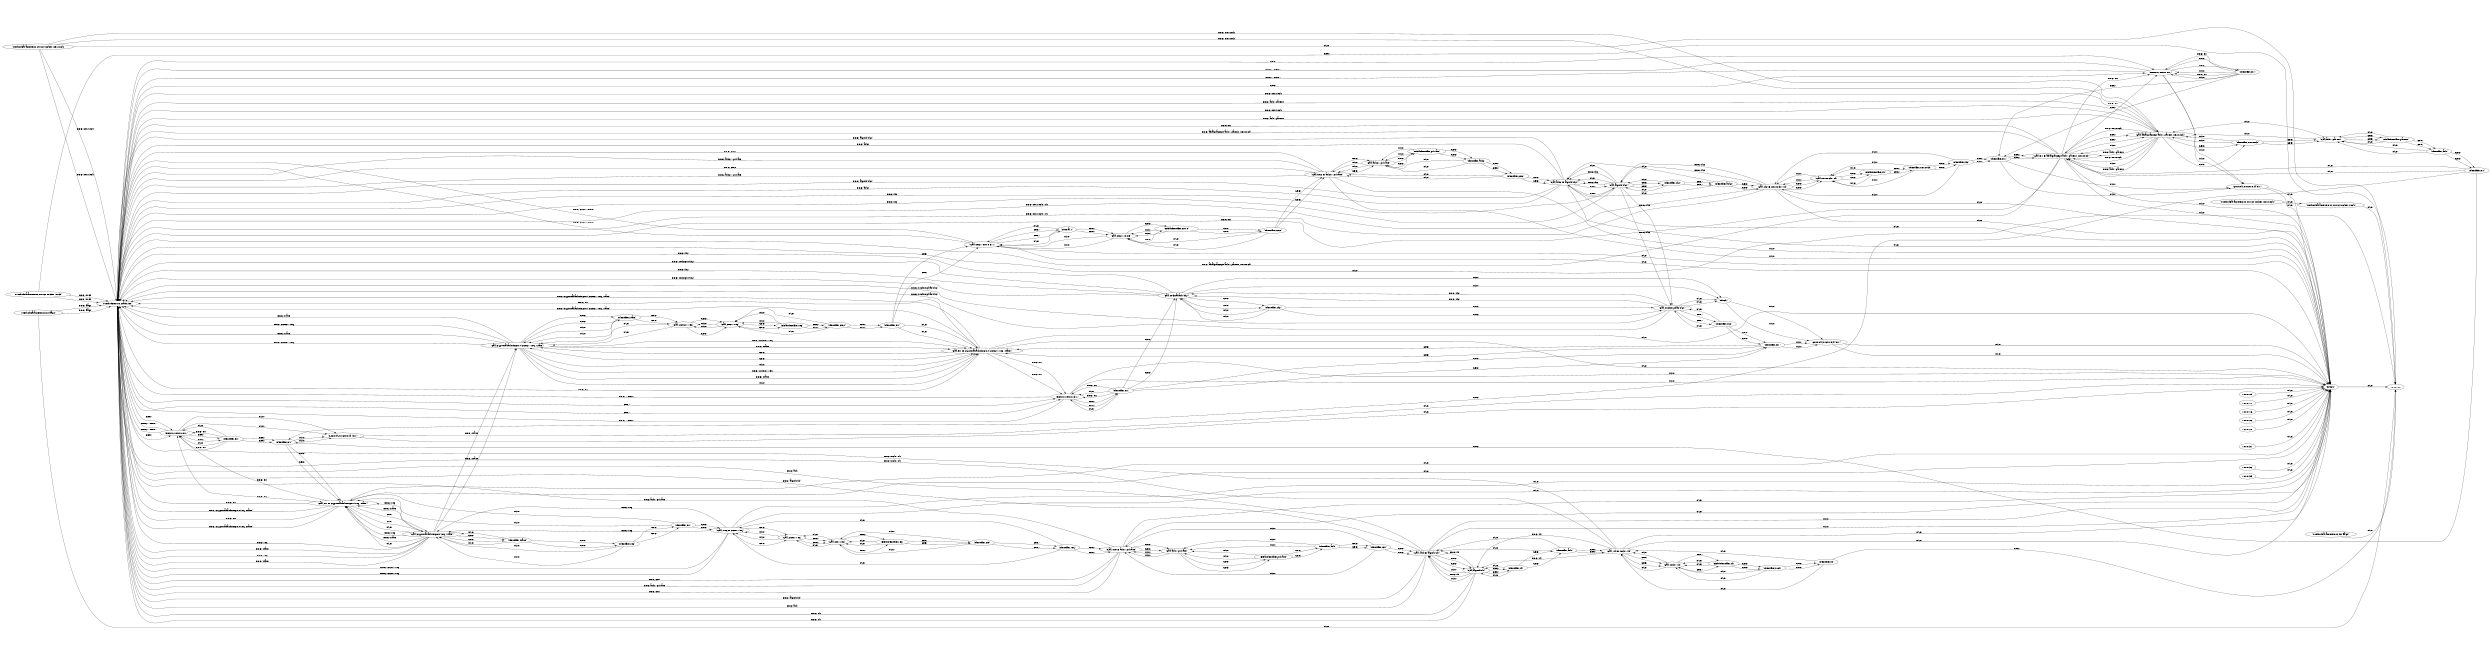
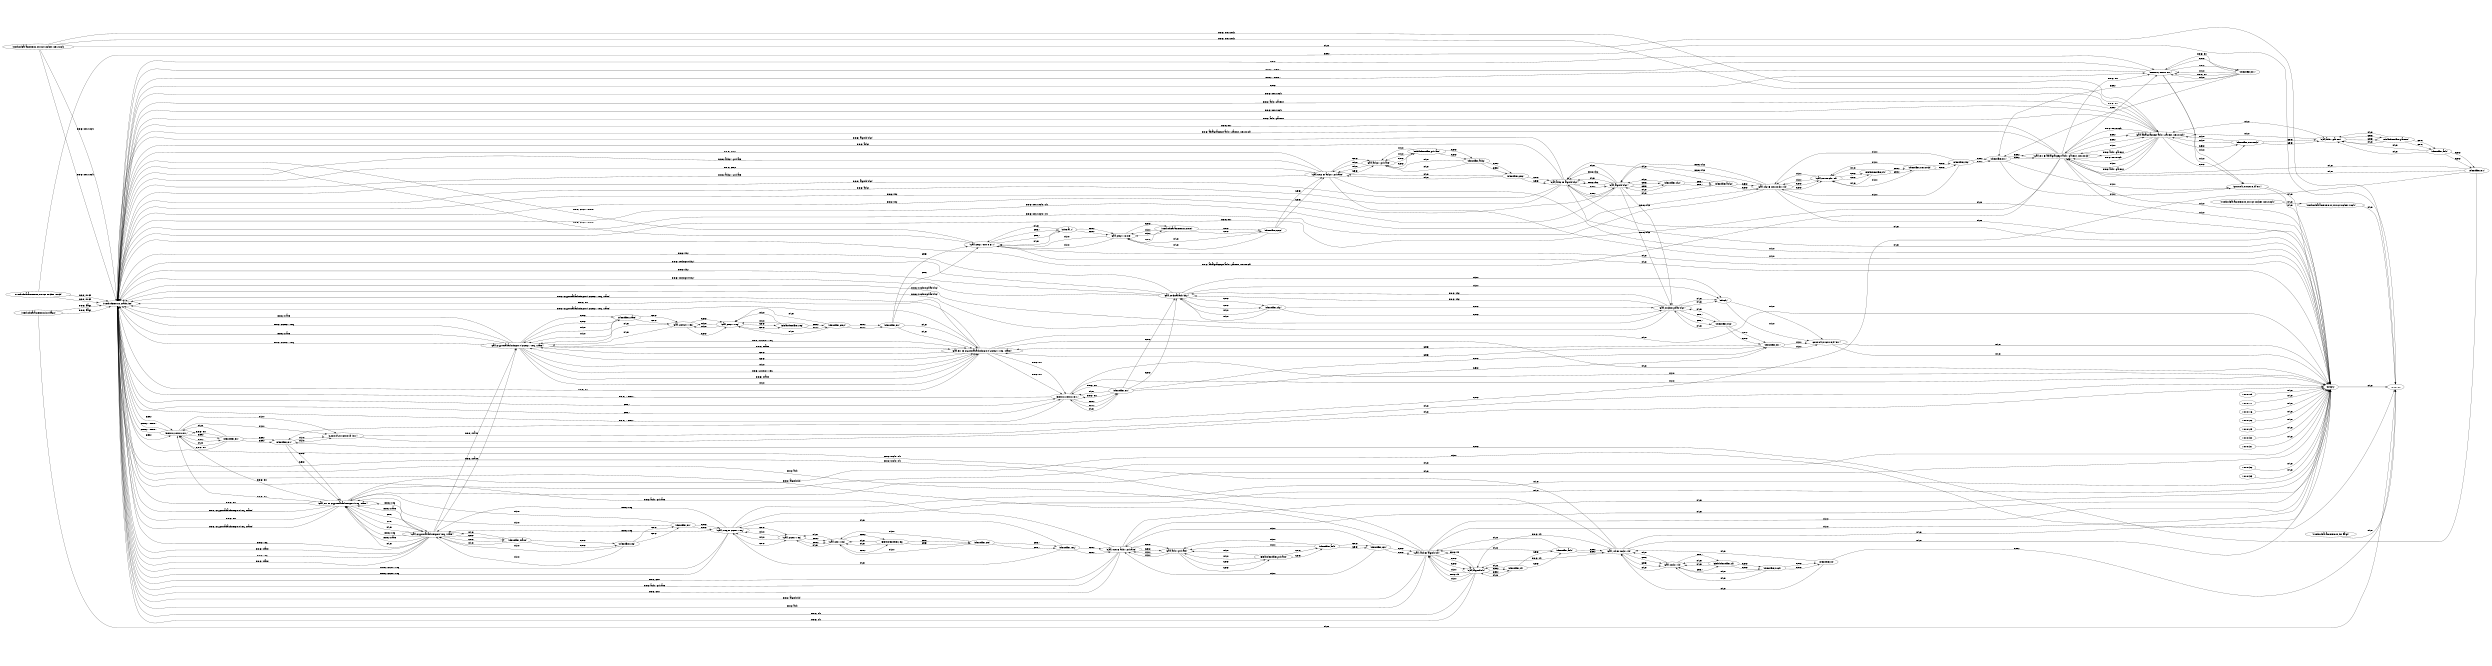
node "(FieldIdentifier,more)": label "(FieldIdentifier,more)" -> "(MethodParameterIn,more)"
edge "(MethodReturn,static int)" -> "1000100": now "(Call,err = crypto_ahash_export(req, state))" -> "1000100"
node "1000120": label "1000120" -> "1000129"
node "1000130": added
